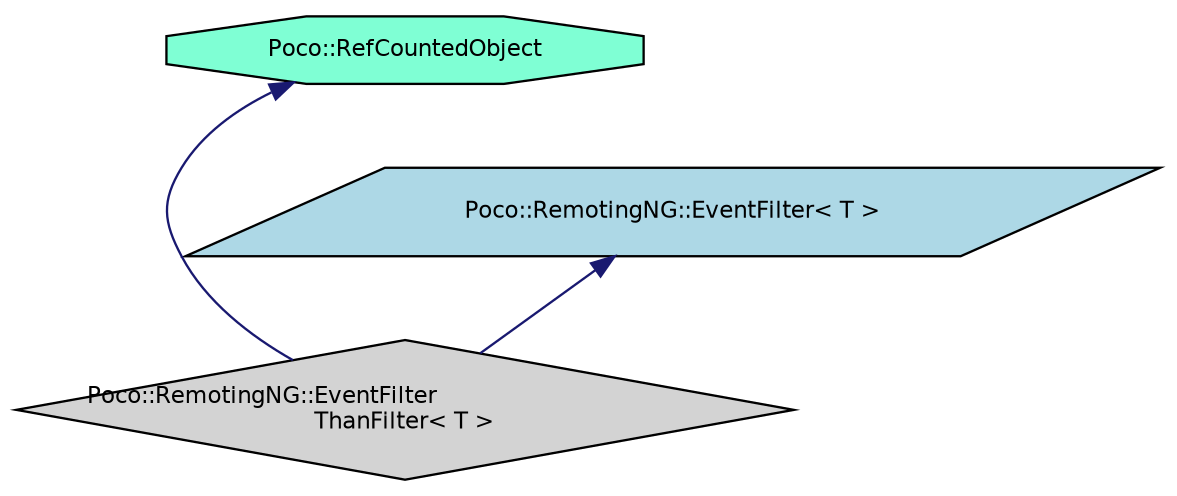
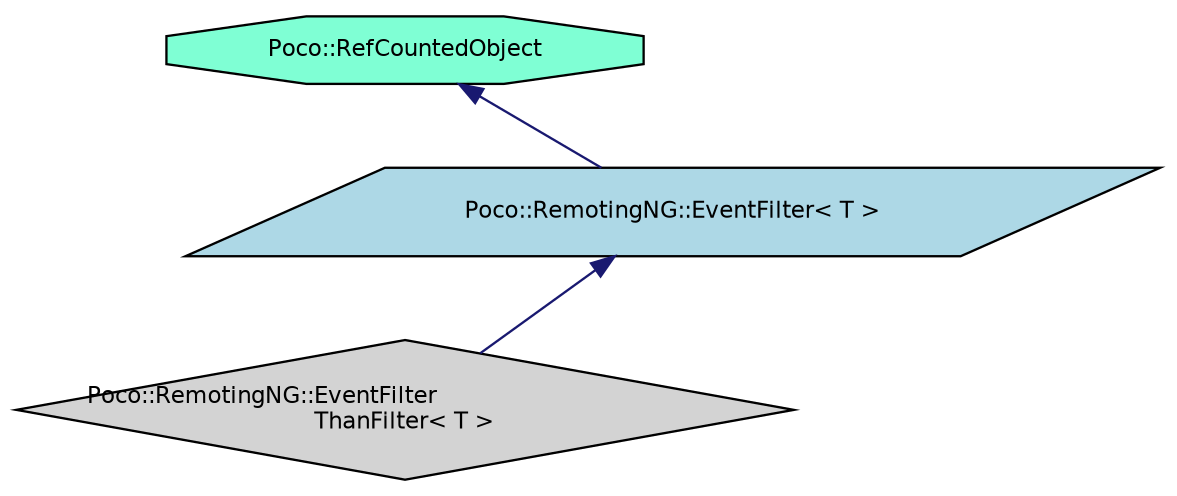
edge "Poco::RemotingNG::EventFilter ThanFilter< T >" -> "Poco::RefCountedObject": now "Poco::RemotingNG::EventFilter< T >" -> "Poco::RefCountedObject"
